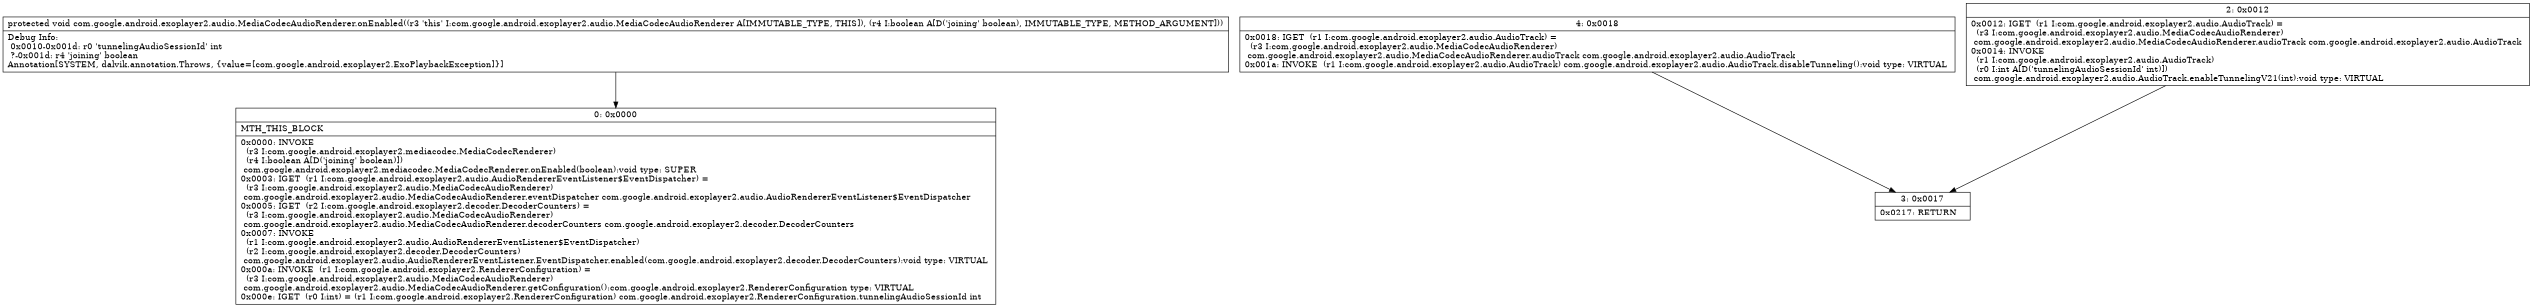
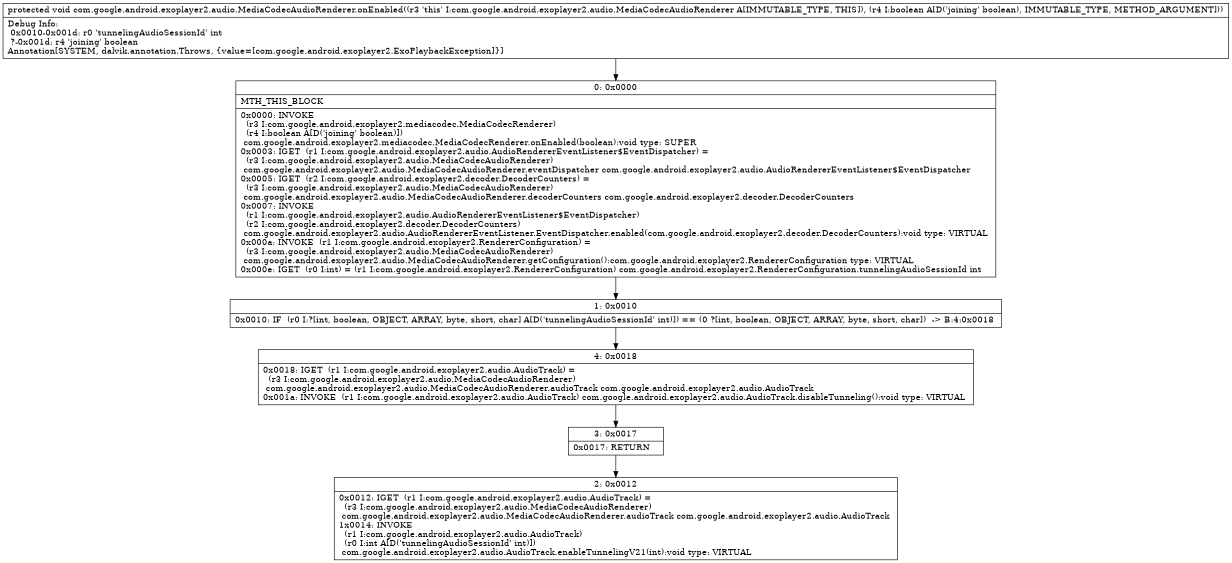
node "2: 0x0012": text "0x0014: INVOKE" -> "1x0014: INVOKE"
edge "2: 0x0012" -> "3: 0x0017": reversed
node "3: 0x0017": text "0x0217: RETURN" -> "0x0017: RETURN"
node "1: 0x0010": added
